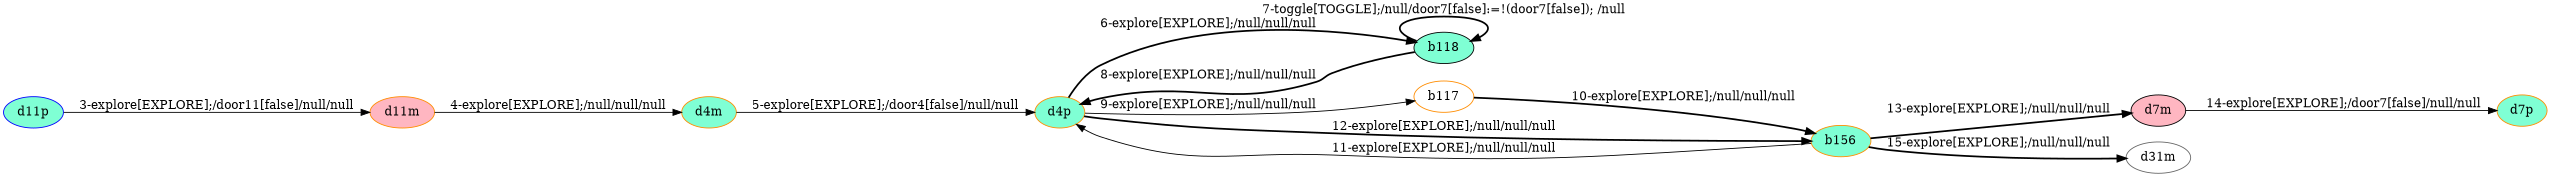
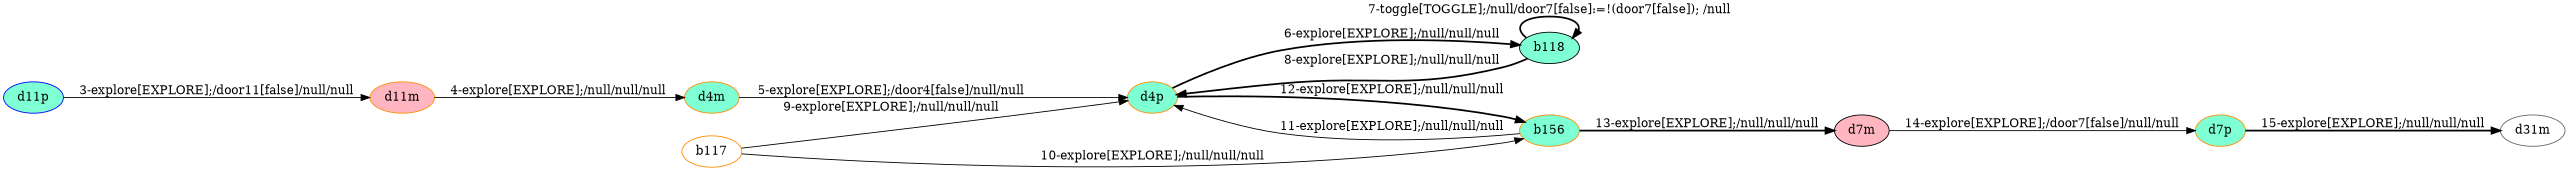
edge "b117" -> "b156": style bold -> solid
edge "d4p" -> "b117": reversed
edge "b156" -> "d31m": now "d7p" -> "d31m"
